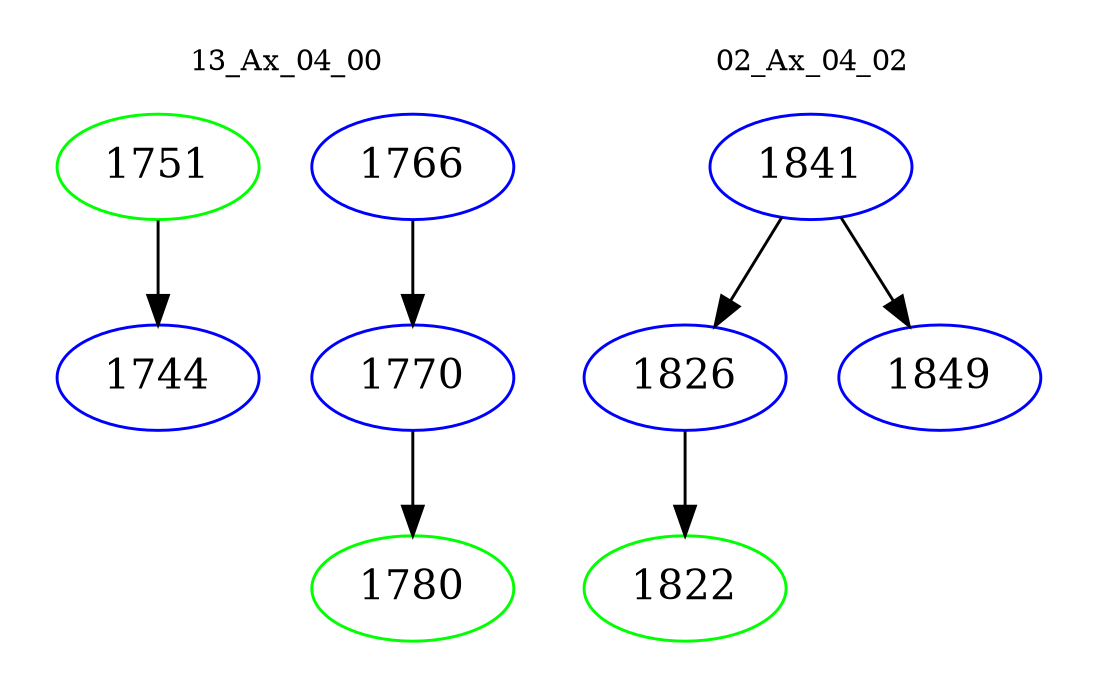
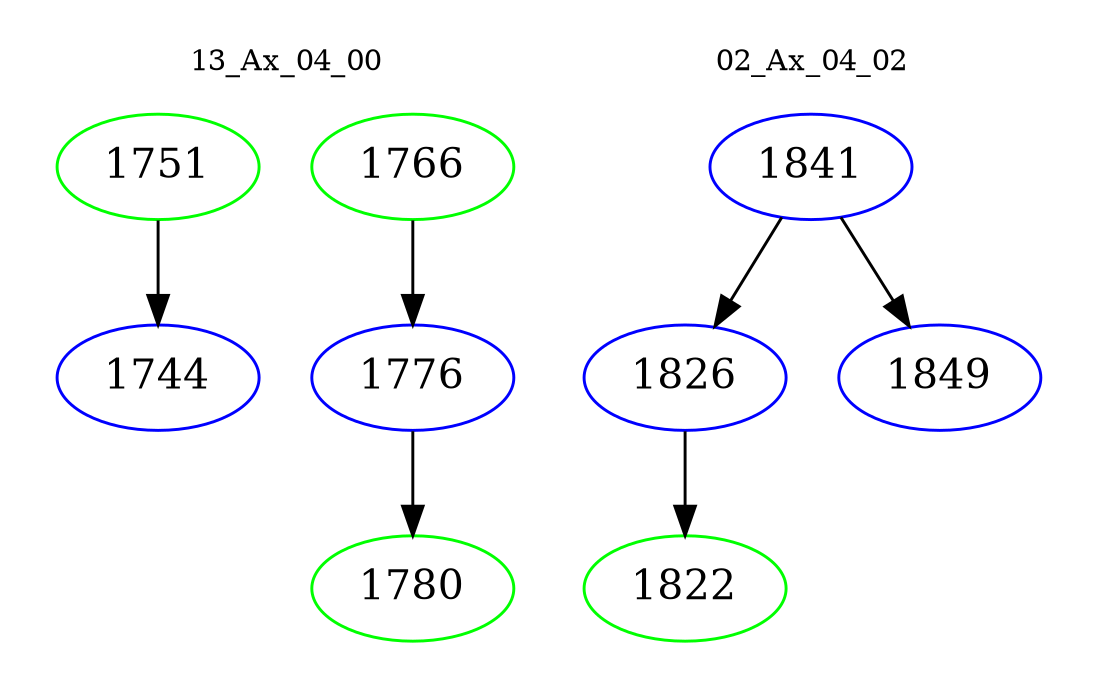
node "1766": color blue -> green
node "1770": label "1770" -> "1776"
